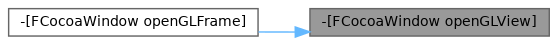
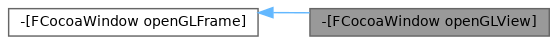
edge "-[FCocoaWindow openGLFrame]" -> "-[FCocoaWindow openGLView]": reversed
